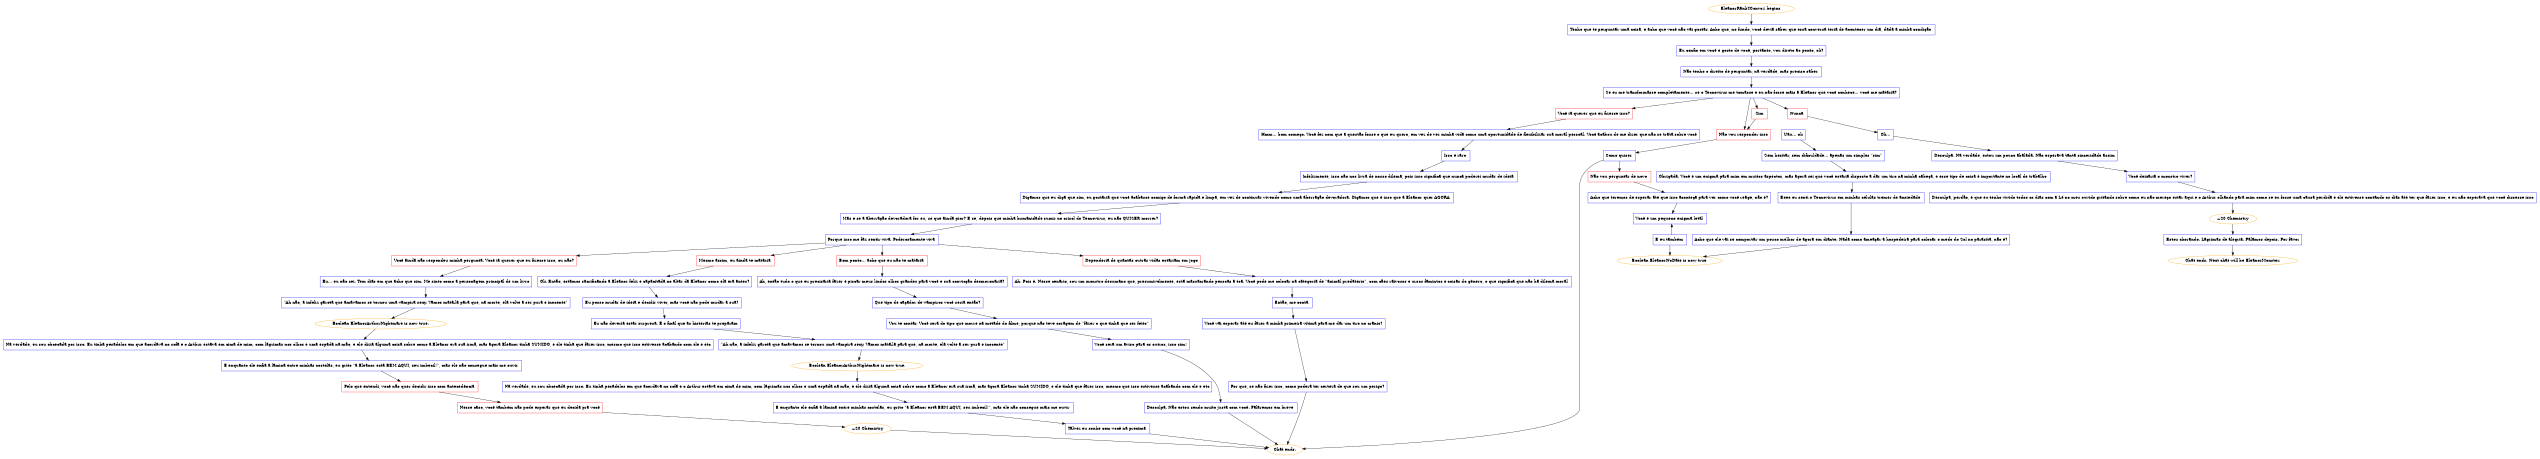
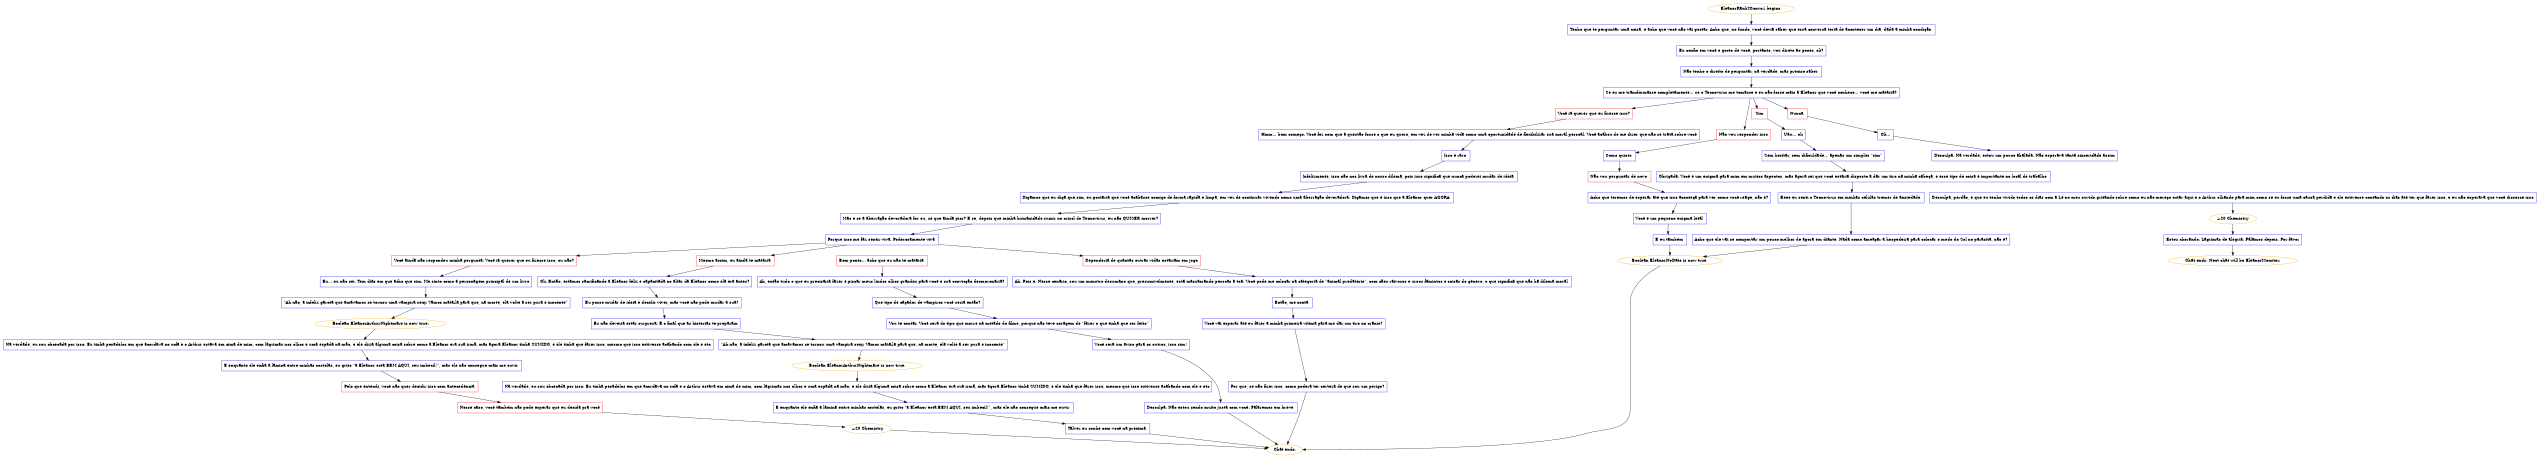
edge "Sim" -> "Não vou responder isso": now "Sim" -> "Uau… ok"
node "Você deixaria o monstro viver?": removed
edge "E eu também" -> "Você é um pequeno enigma letal": reversed
edge "Porque isso me faz sentir viva. Poderosamente viva" -> "Bom ponto… acho que eu não te mataria": removed
edge "Como quiser" -> "Chat ends.": now "Boolean EleanorNoDate is now true." -> "Chat ends."
